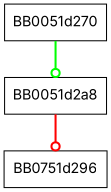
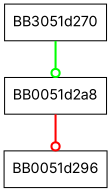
node "BB0051d270": label "BB0051d270" -> "BB3051d270"
node "BB0751d296": label "BB0751d296" -> "BB0051d296"
